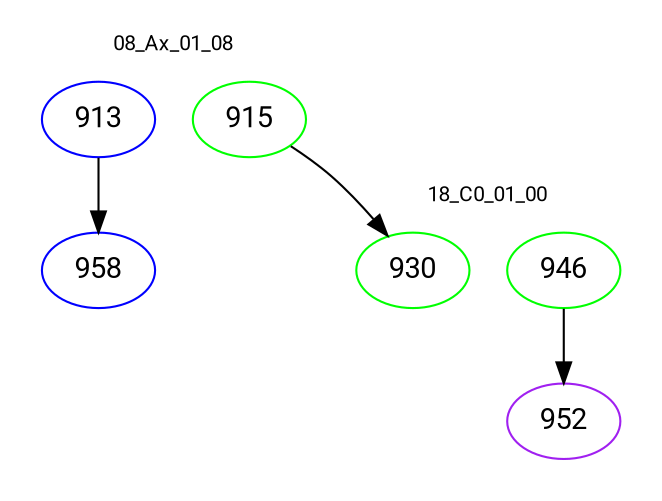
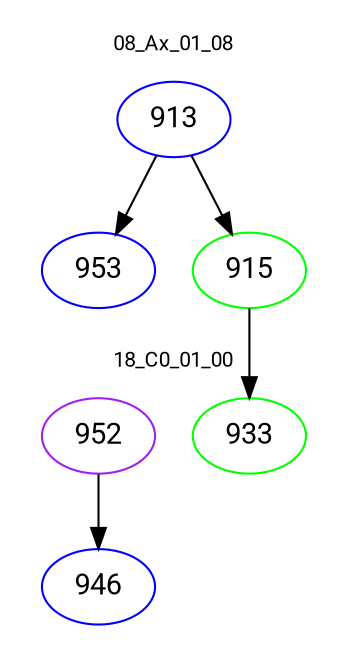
edge "913" -> "915": added
node "958": label "958" -> "953"
node "930": label "930" -> "933"
node "946": color green -> blue
edge "946" -> "952": reversed
